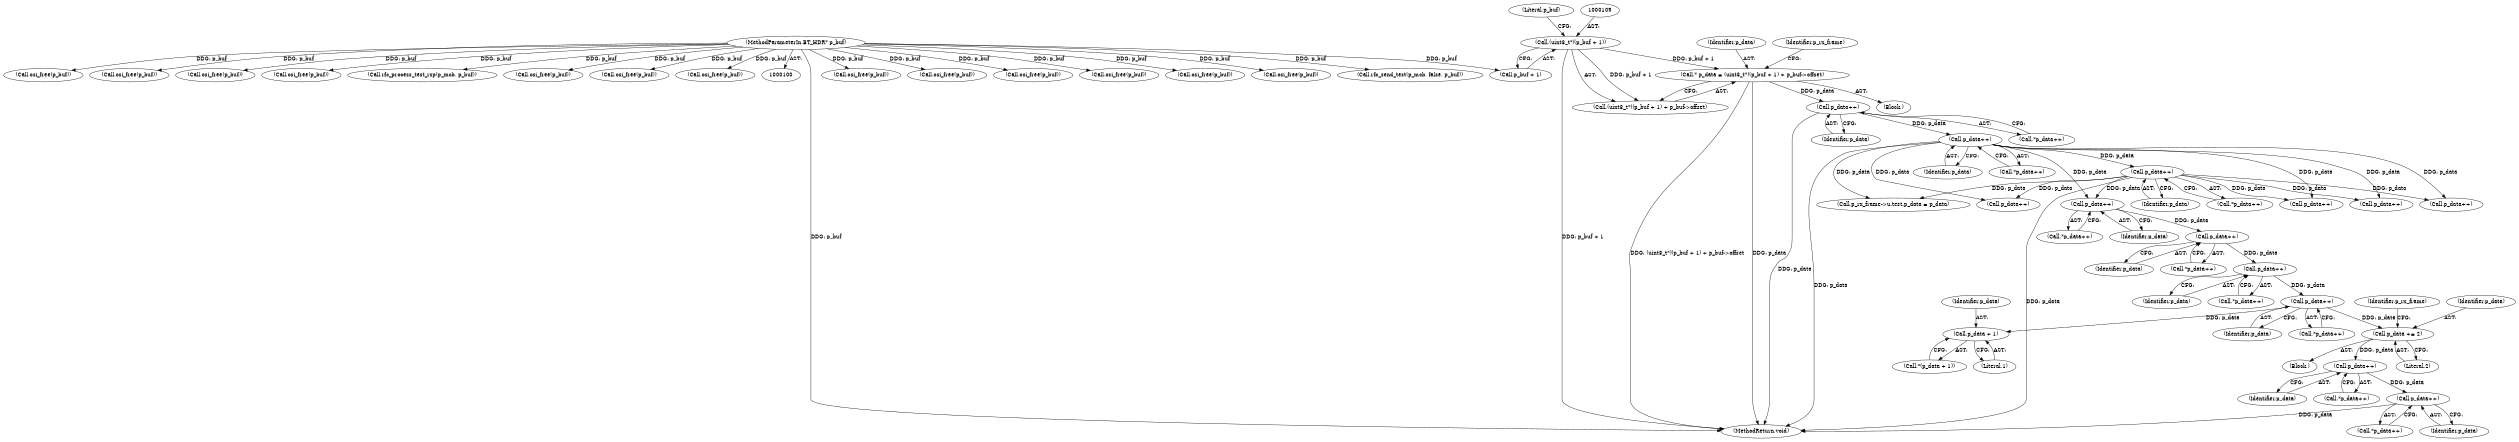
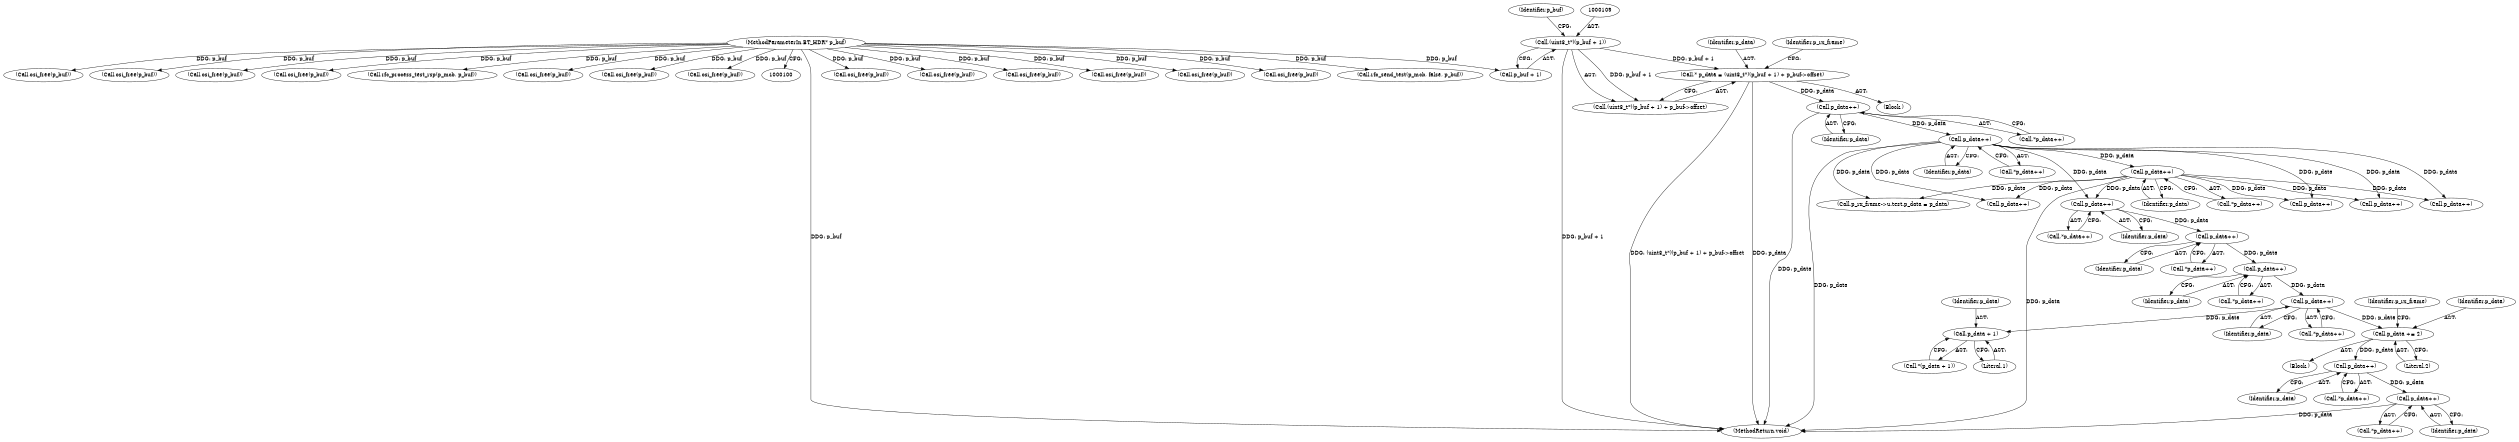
node "(Literal,p_buf)": label "(Literal,p_buf)" -> "(Identifier,p_buf)"
edge "(MethodParameterIn,BT_HDR* p_buf)" -> "1000100": label "AST: " -> "CFG: "
